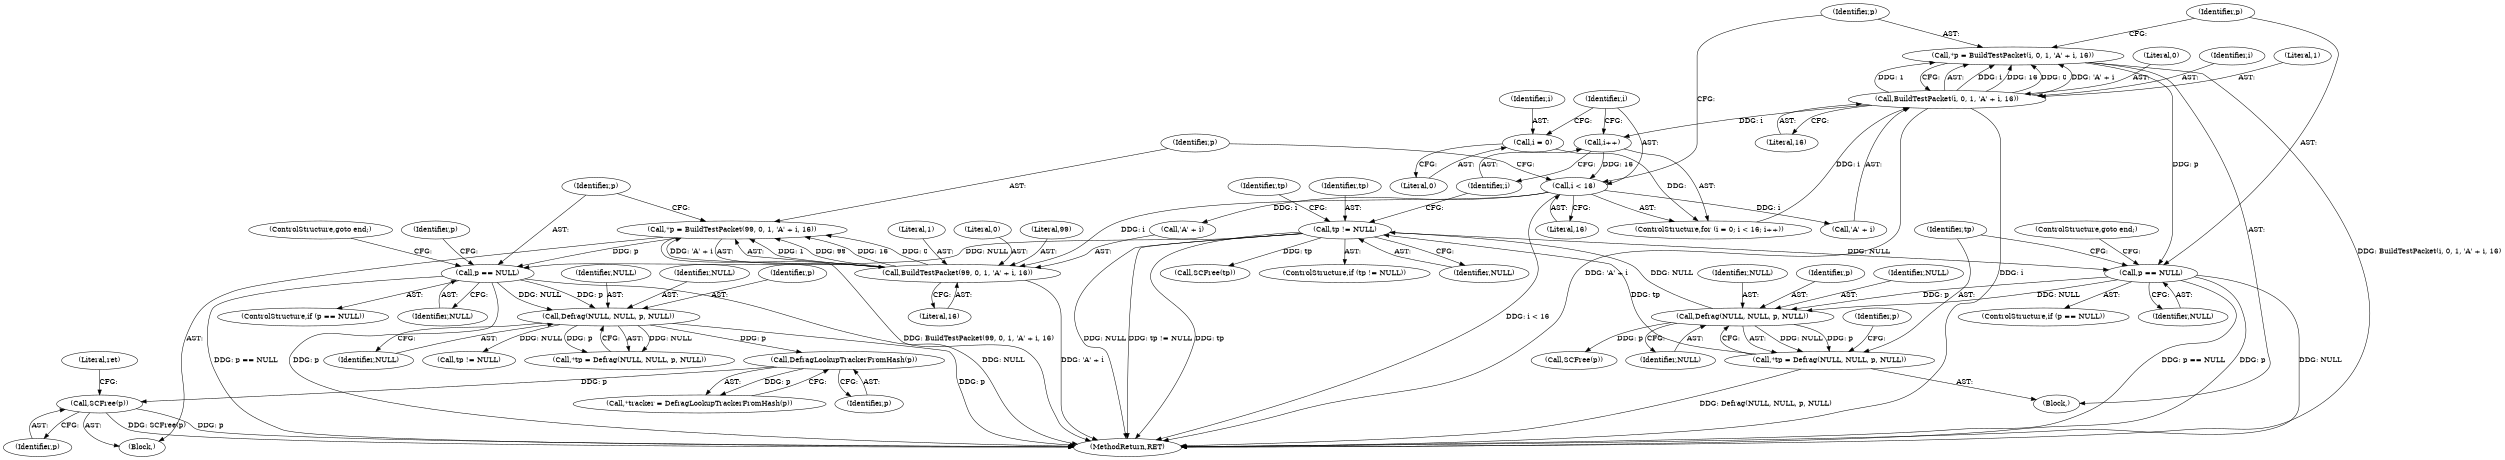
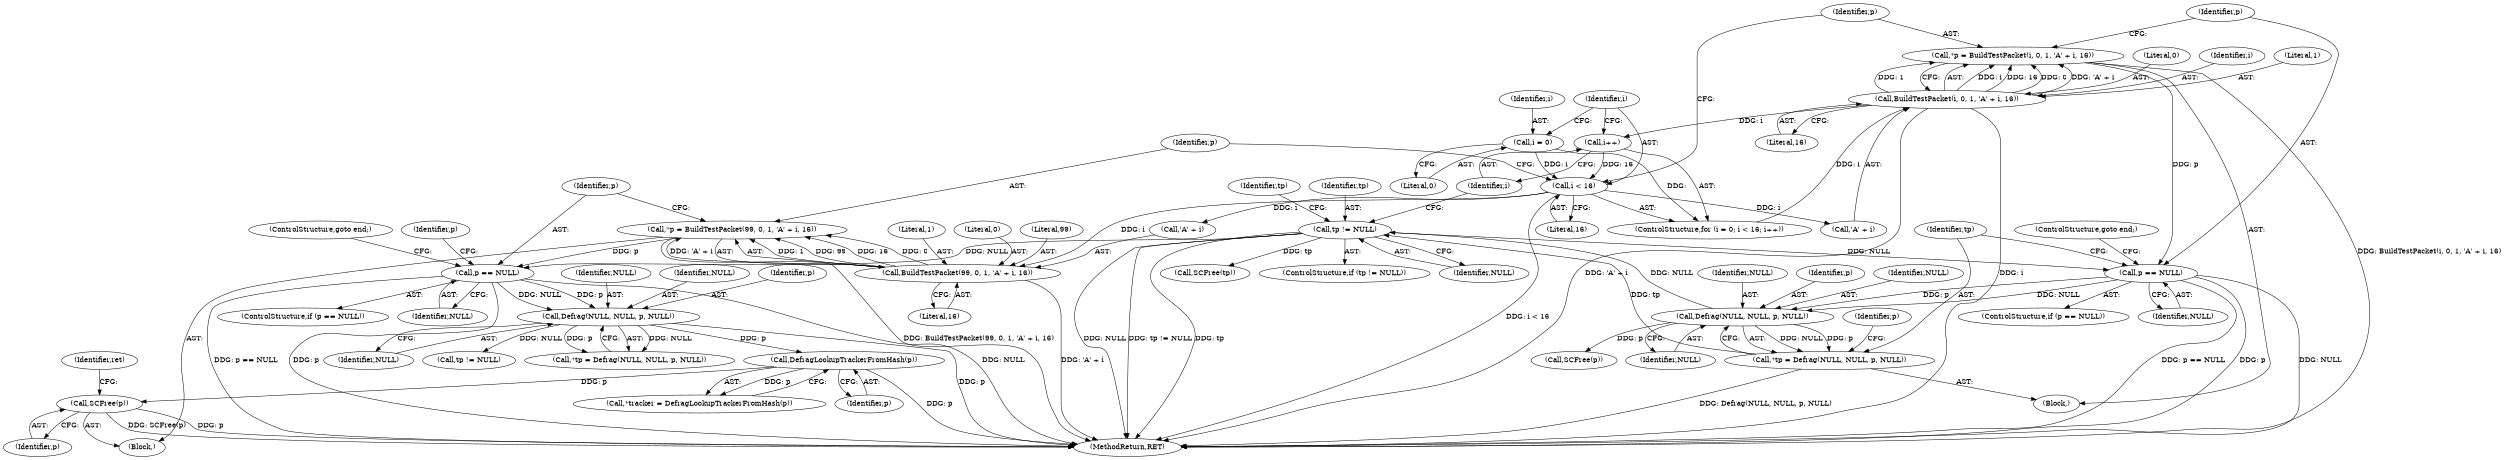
edge "(Call,i = 0)" -> "(Call,i < 16)": added, label "DDG: i"
node "(Literal,ret)": label "(Literal,ret)" -> "(Identifier,ret)"
edge "(Call,DefragLookupTrackerFromHash(p))" -> "(MethodReturn,RET)": added, label "DDG: p"
